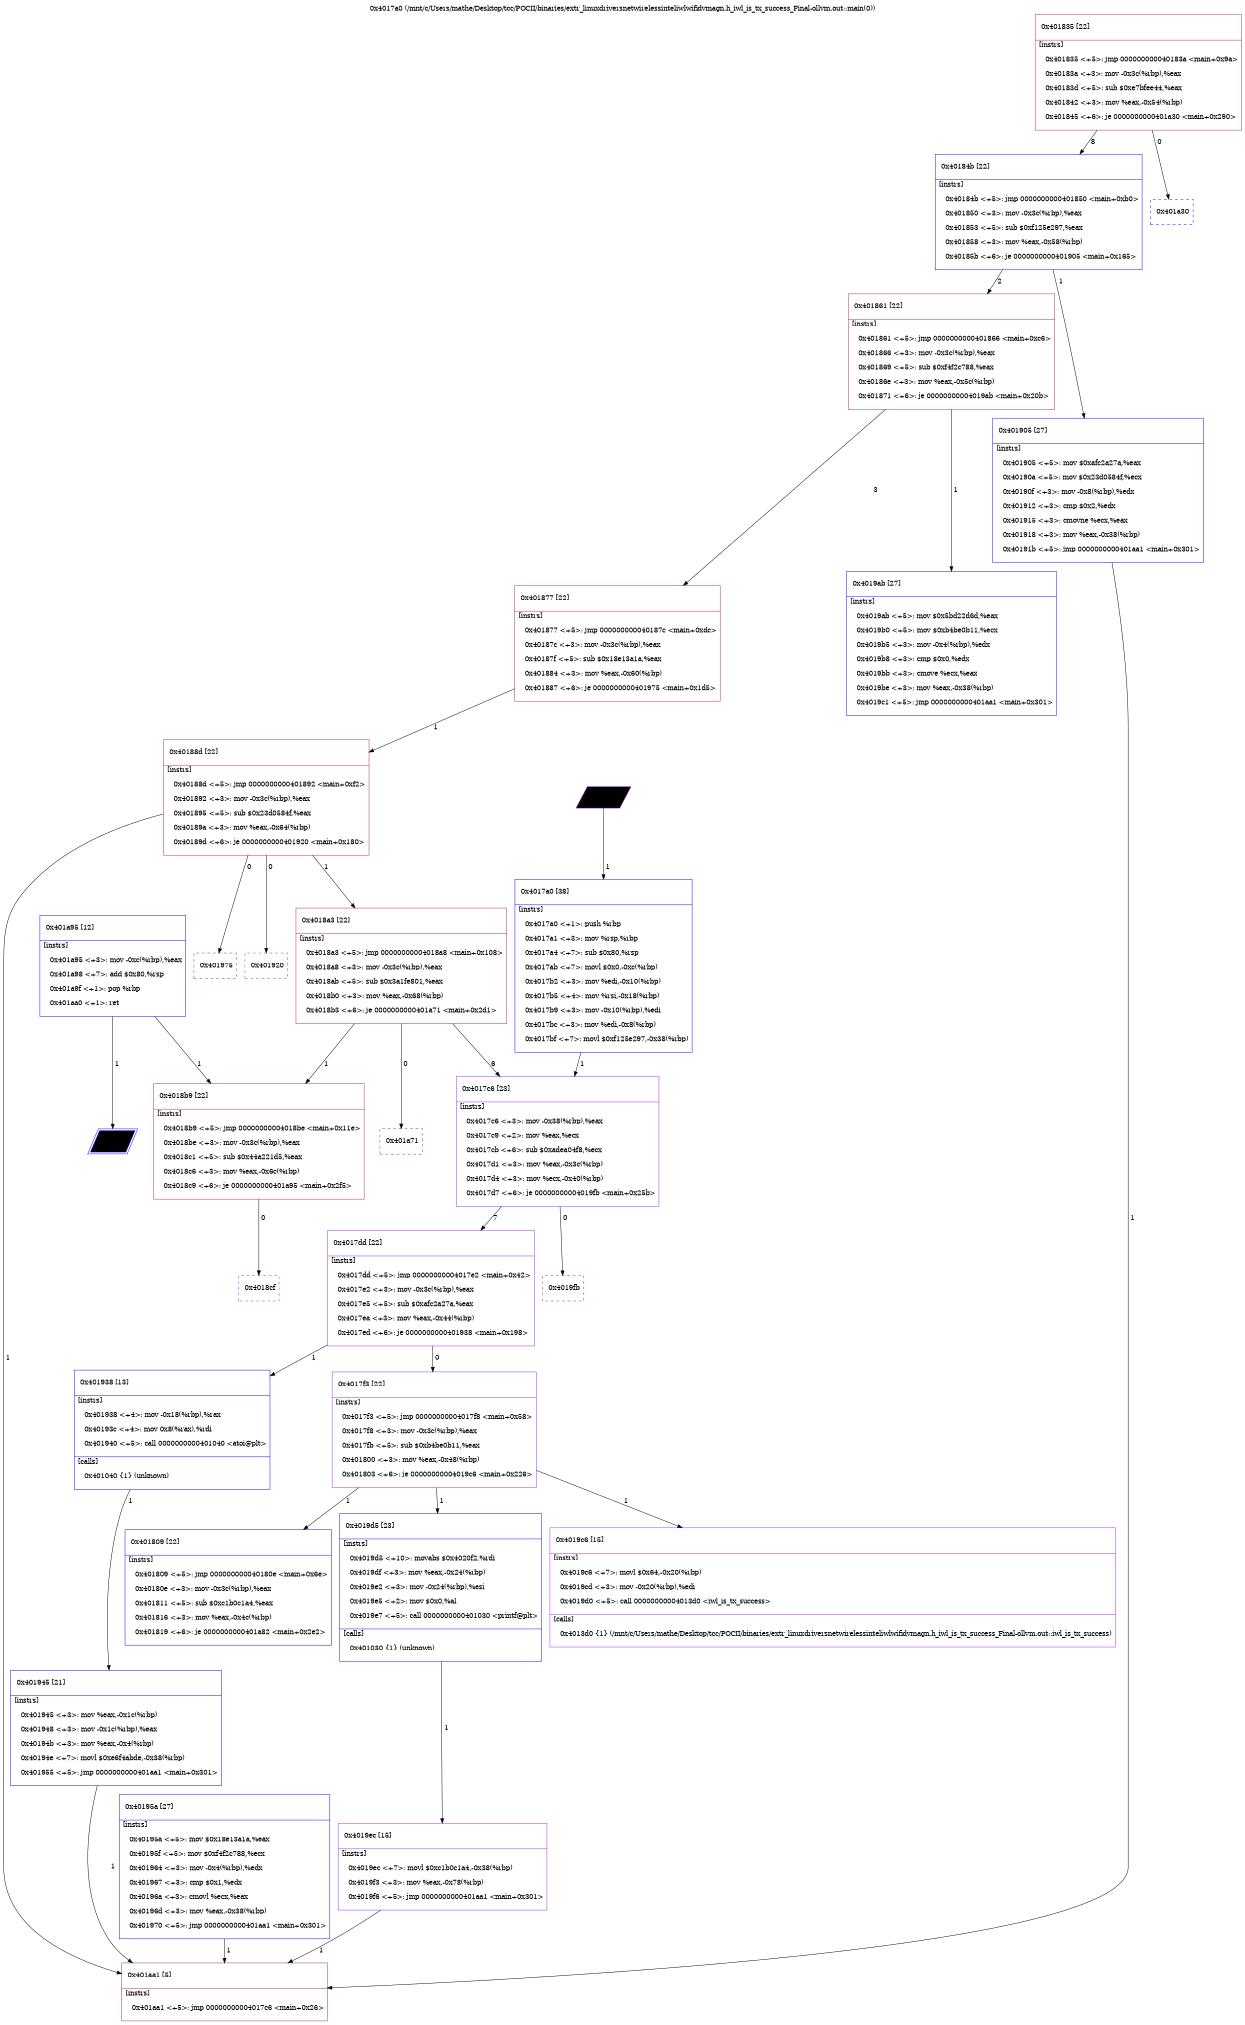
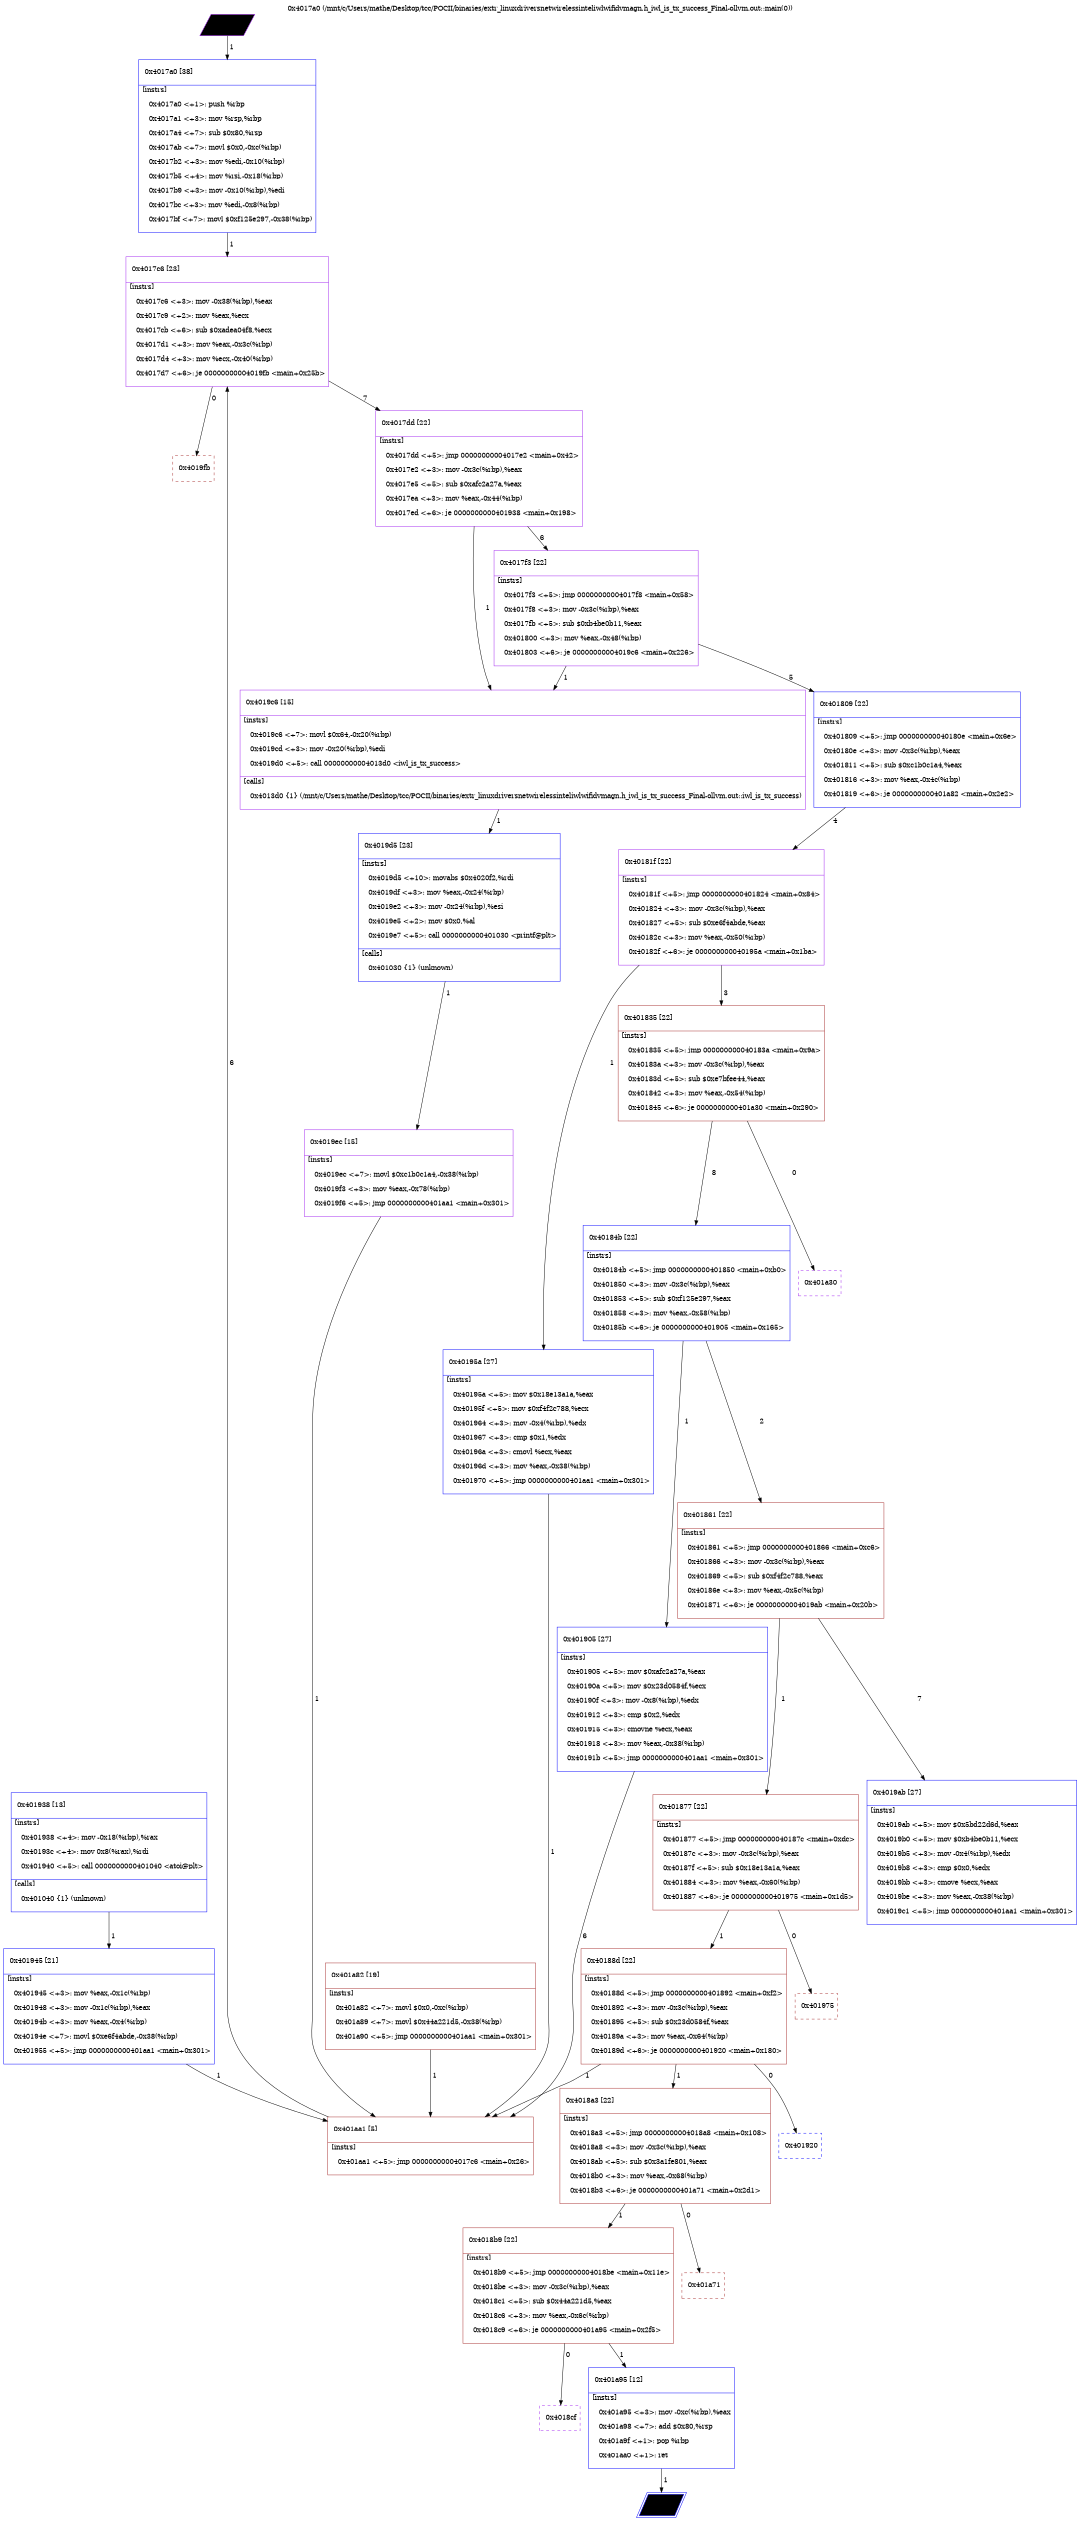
node "0x401a30": color blue -> purple
edge "0x401861 [22]" -> "0x401877 [22]": label " 3" -> " 1"
edge "0x401861 [22]" -> "0x4019ab [27]": label " 1" -> " 7"
edge "0x40188d [22]" -> "0x401975": now "0x401877 [22]" -> "0x401975"
node "0x40181f [22]": added
node "0x401920": color purple -> blue
edge "0x401a95 [12]" -> "0x4018b9 [22]": reversed
edge "0x4018a3 [22]" -> "0x4017c6 [23]": now "0x401aa1 [5]" -> "0x4017c6 [23]"
edge "0x401905 [27]" -> "0x401aa1 [5]": label " 1" -> " 6"
edge "0x4017dd [22]" -> "0x4017f3 [22]": label " 0" -> " 6"
edge "0x4017dd [22]" -> "0x401938 [13]": now "0x4017dd [22]" -> "0x4019c6 [15]"
edge "0x4017f3 [22]" -> "0x4019d5 [23]": now "0x4019c6 [15]" -> "0x4019d5 [23]"
edge "0x4017f3 [22]" -> "0x401809 [22]": label " 1" -> " 5"
node "0x401a82 [19]": added
